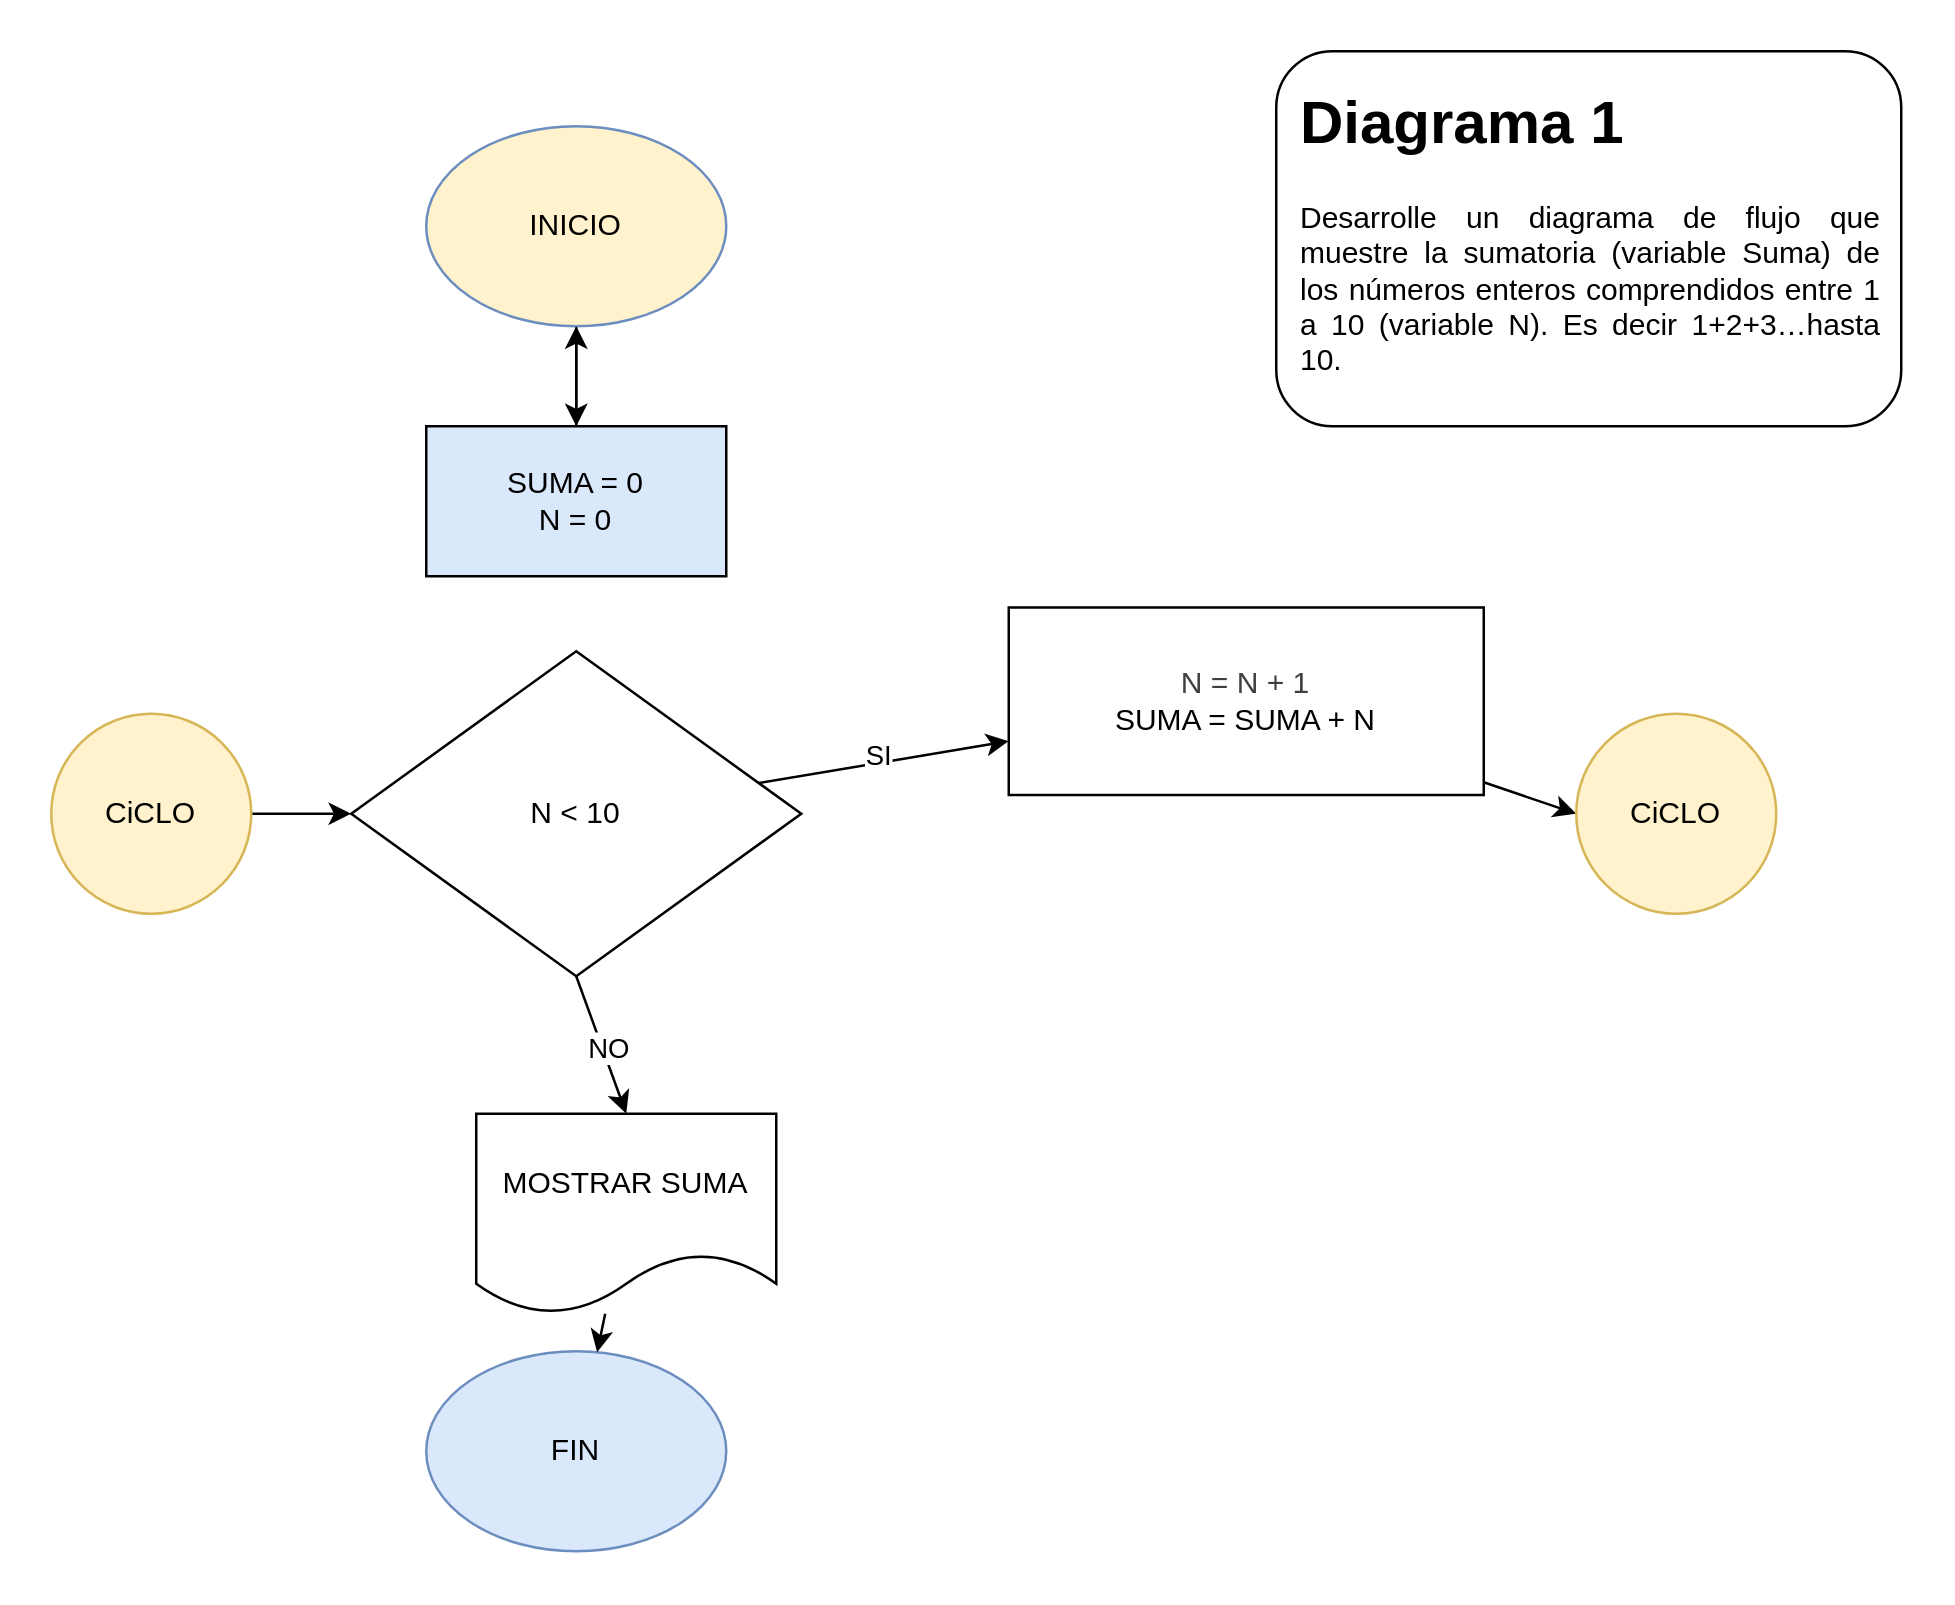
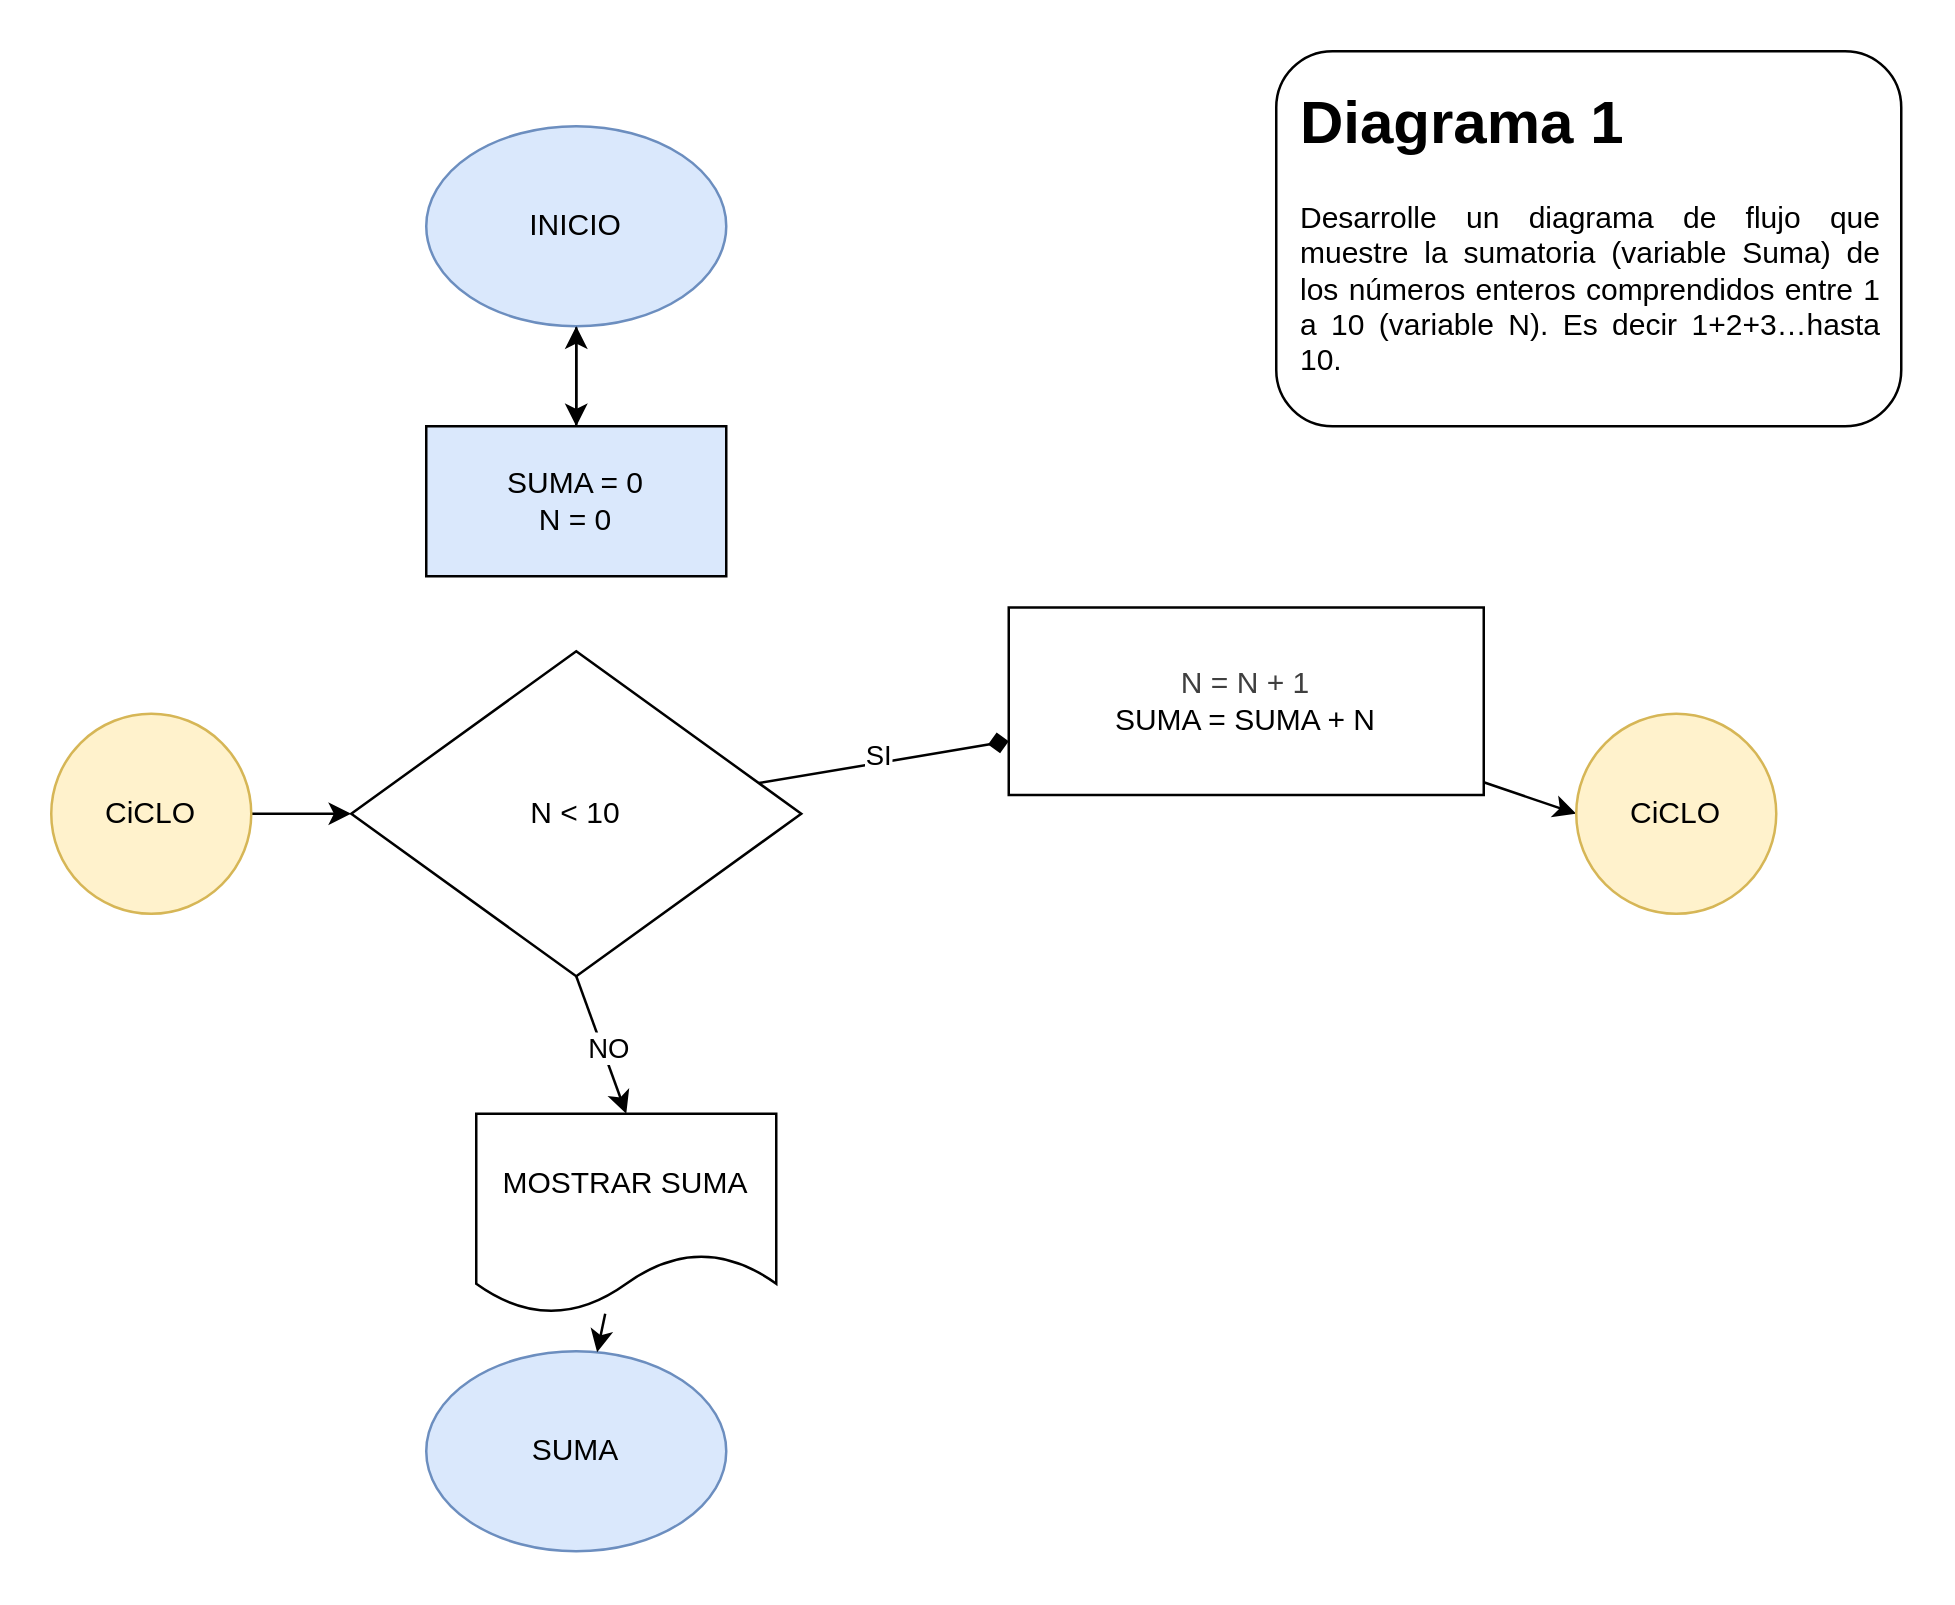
node "INICIO": fillcolor #fff2cc -> #dae8fc
edge "N < 10" -> "N = N + 1 SUMA = SUMA + N": arrowhead classic -> diamond
node "FIN": label "FIN" -> "SUMA"
